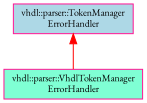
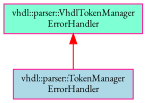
edge "vhdl::parser::VhdlTokenManager ErrorHandler" -> "vhdl::parser::TokenManager ErrorHandler": reversed
